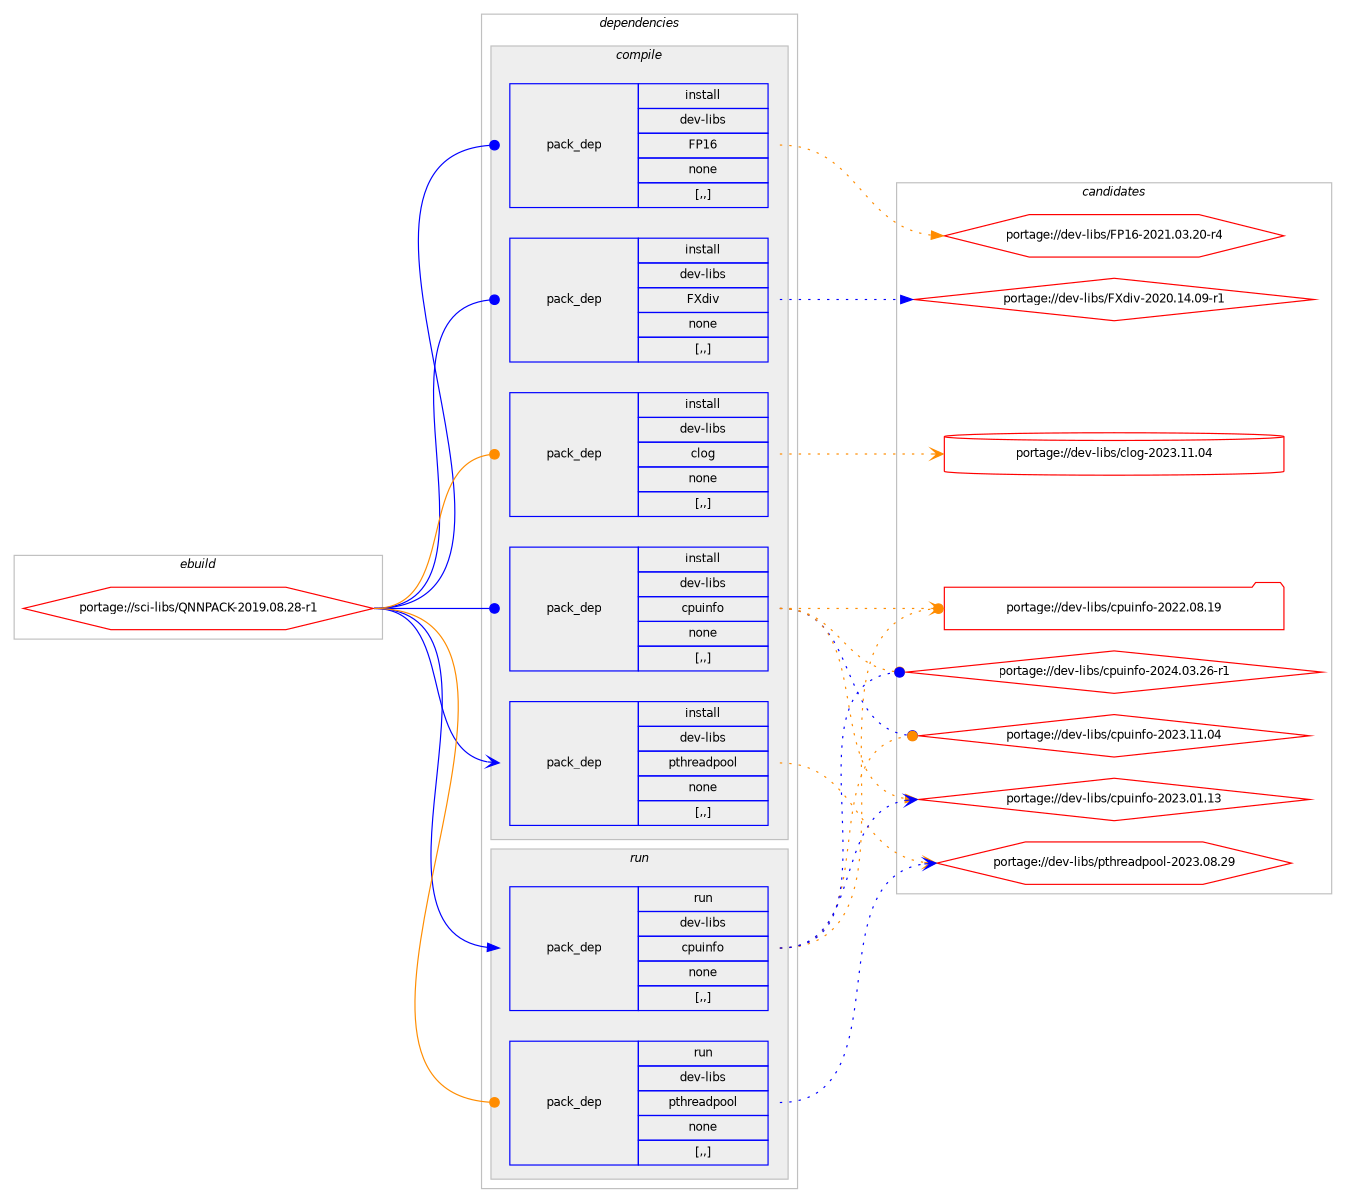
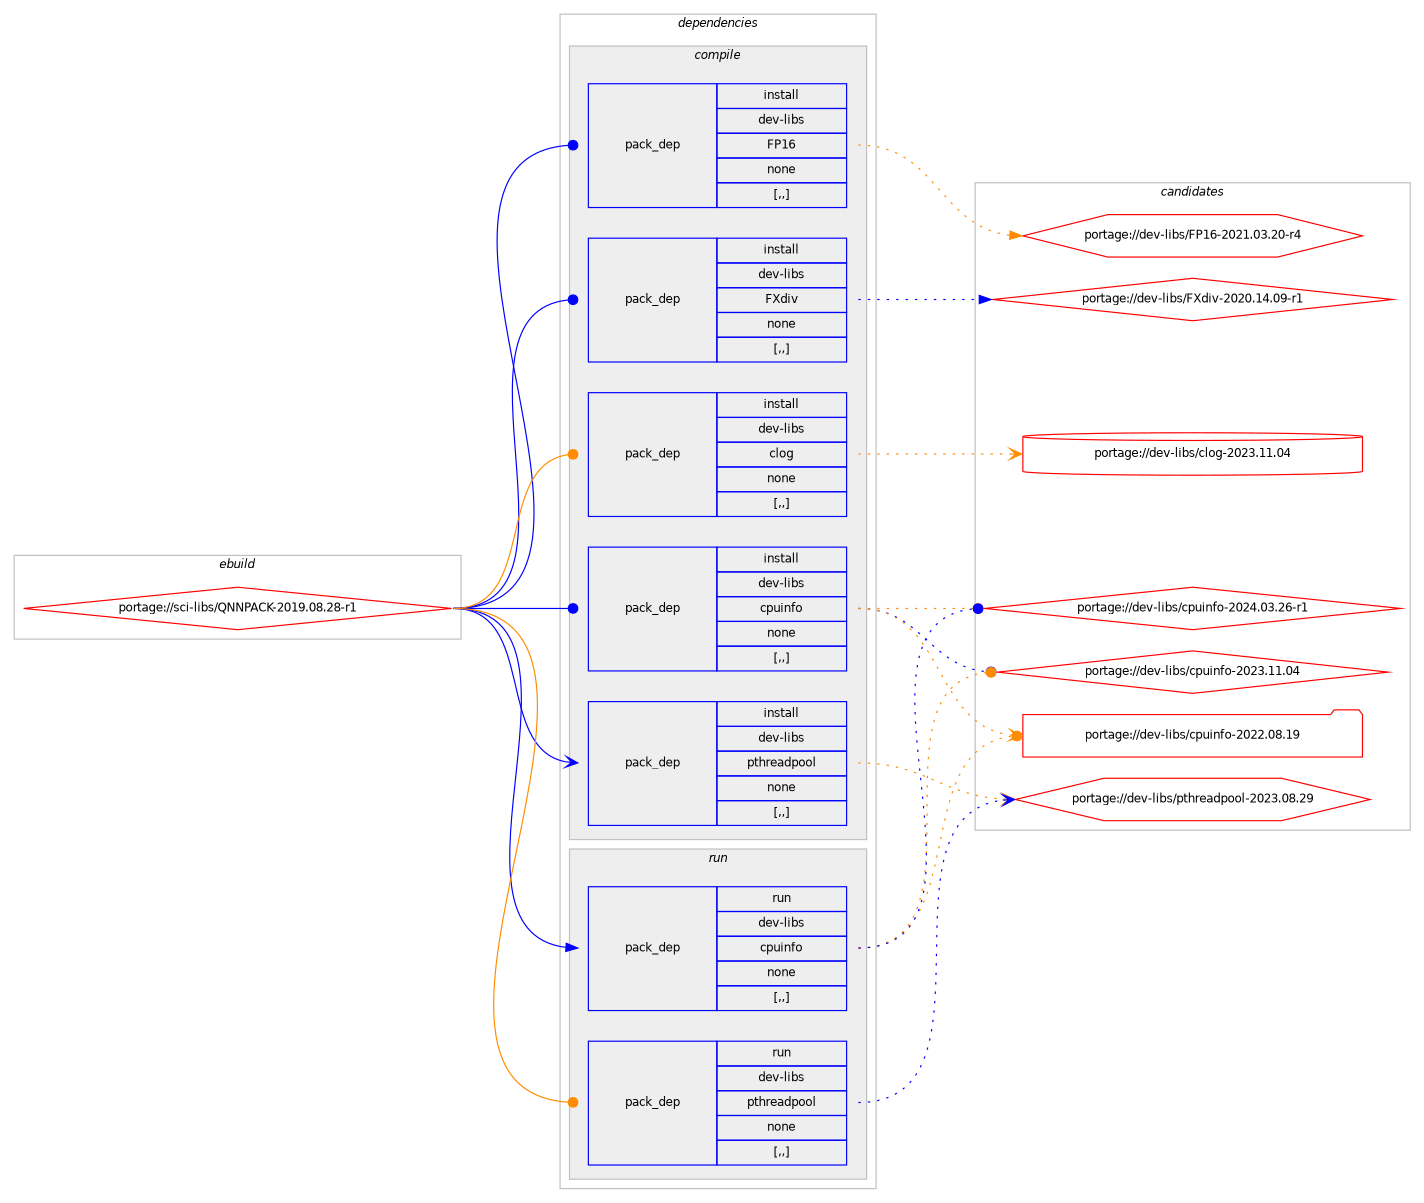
node "portage://sci-libs/QNNPACK-2019.08.28-r1": shape hexagon -> diamond
node "portage://dev-libs/cpuinfo-2023.01.13": removed
